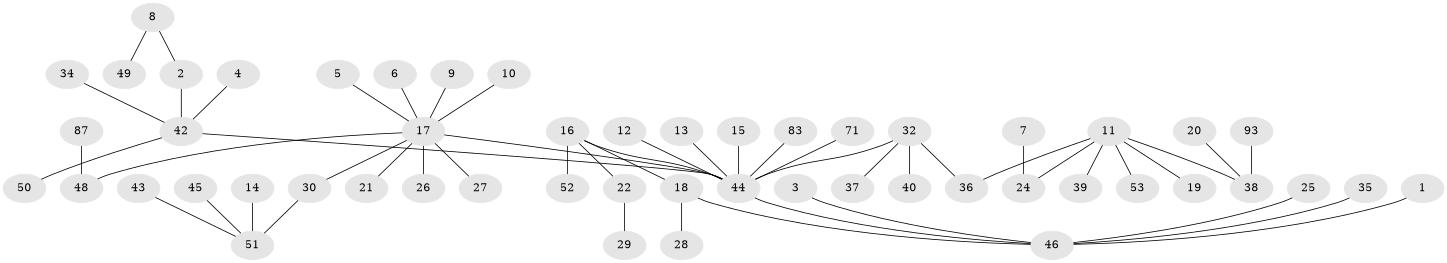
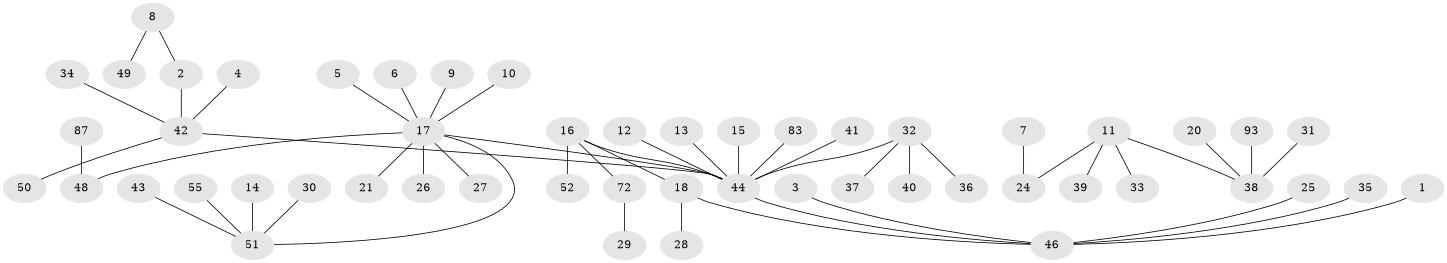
node "71": label "71" -> "41"
node "31": added
edge "11" -- "36": removed
edge "17" -- "30": now "17" -- "51"
node "45": label "45" -> "55"
node "22": label "22" -> "72"
node "53": label "53" -> "33"
node "19": removed
